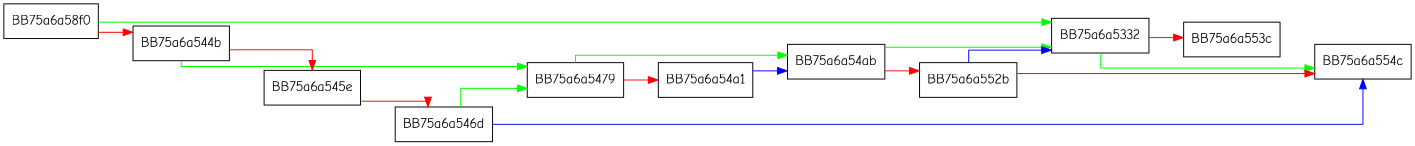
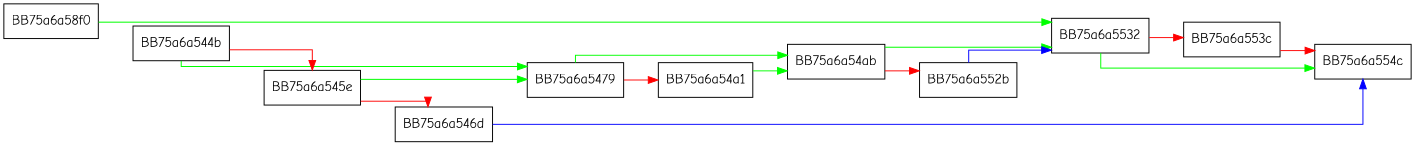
edge "BB75a6a58f0" -> "BB75a6a544b": removed
node "BB75a6a5332": label "BB75a6a5332" -> "BB75a6a5532"
edge "BB75a6a54a1" -> "BB75a6a54ab": color blue -> green
edge "BB75a6a552b" -> "BB75a6a554c": now "BB75a6a553c" -> "BB75a6a554c"
edge "BB75a6a546d" -> "BB75a6a5479": now "BB75a6a545e" -> "BB75a6a5479"
